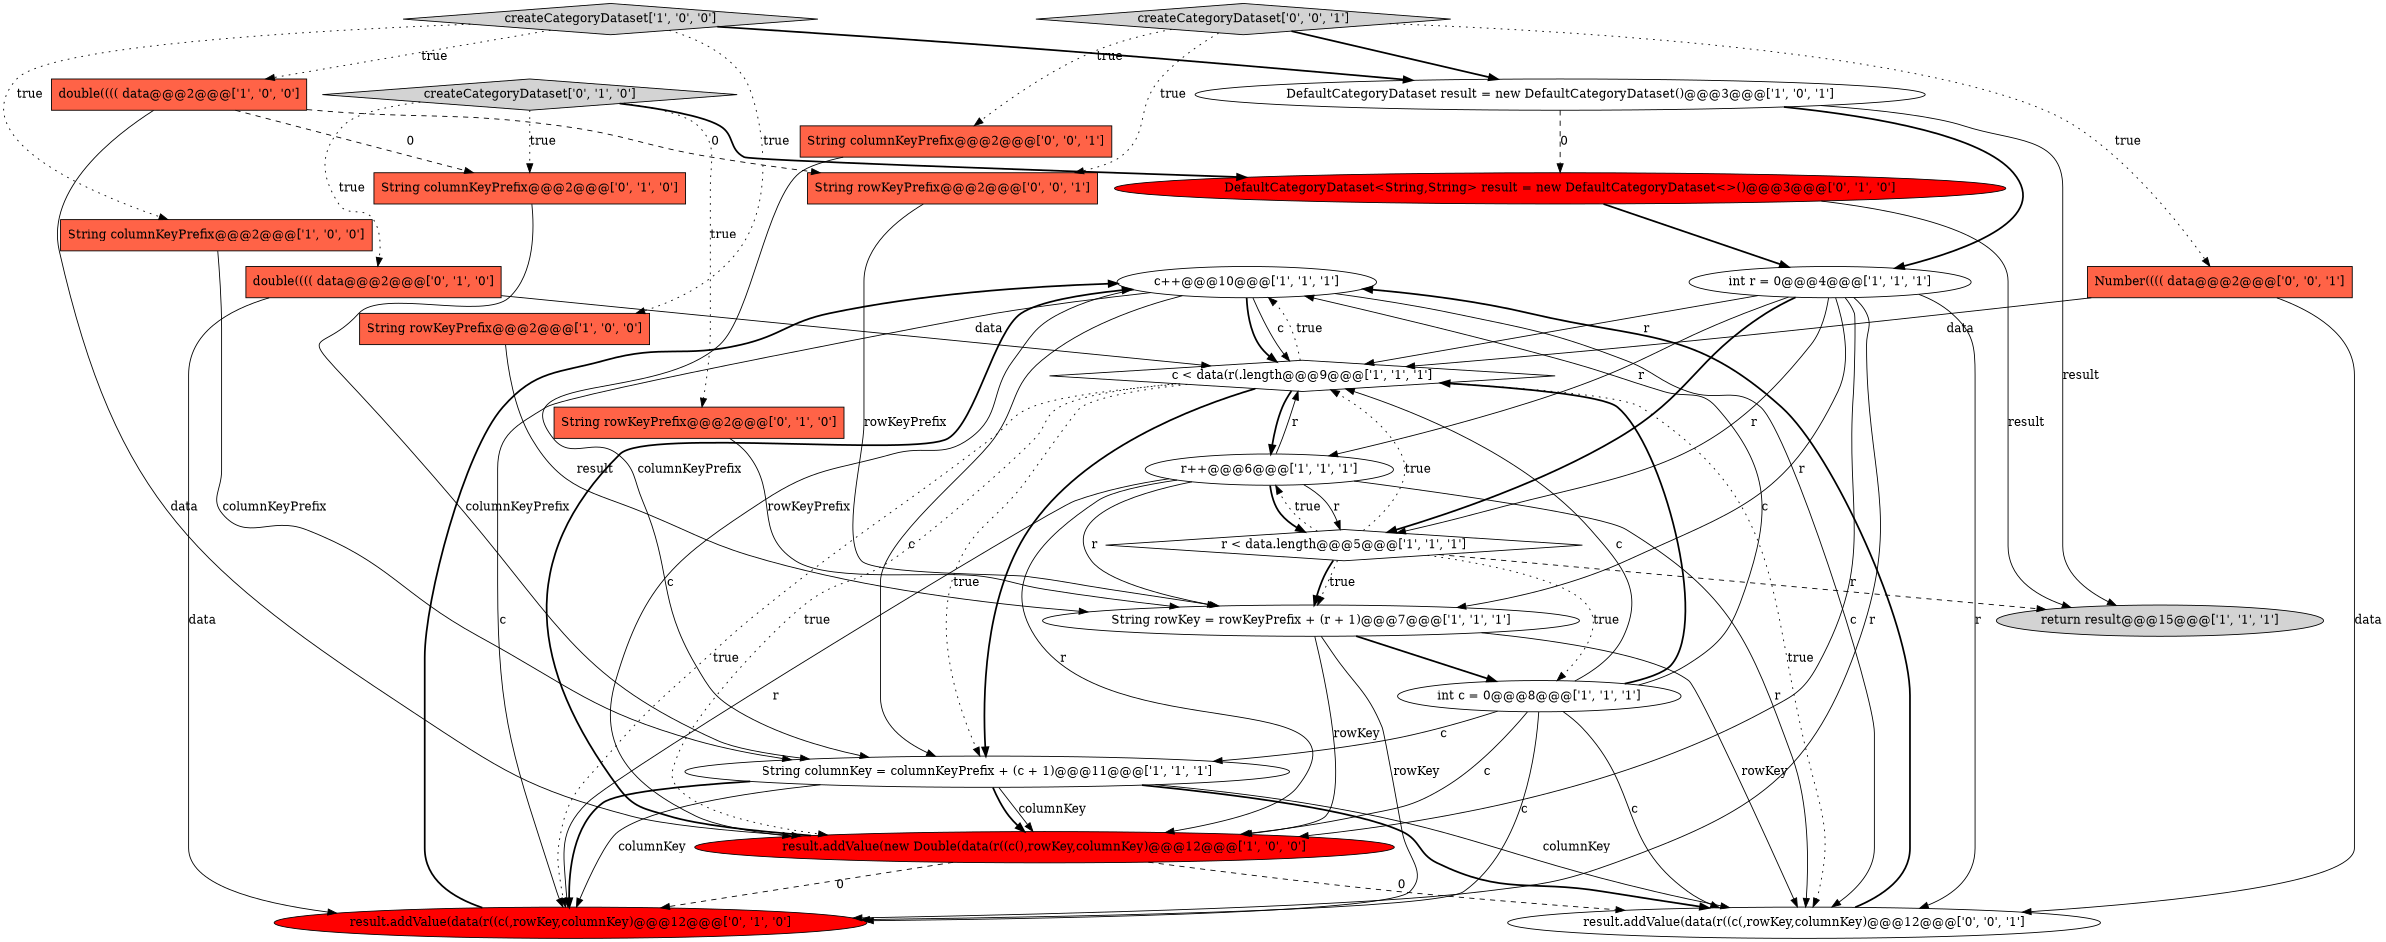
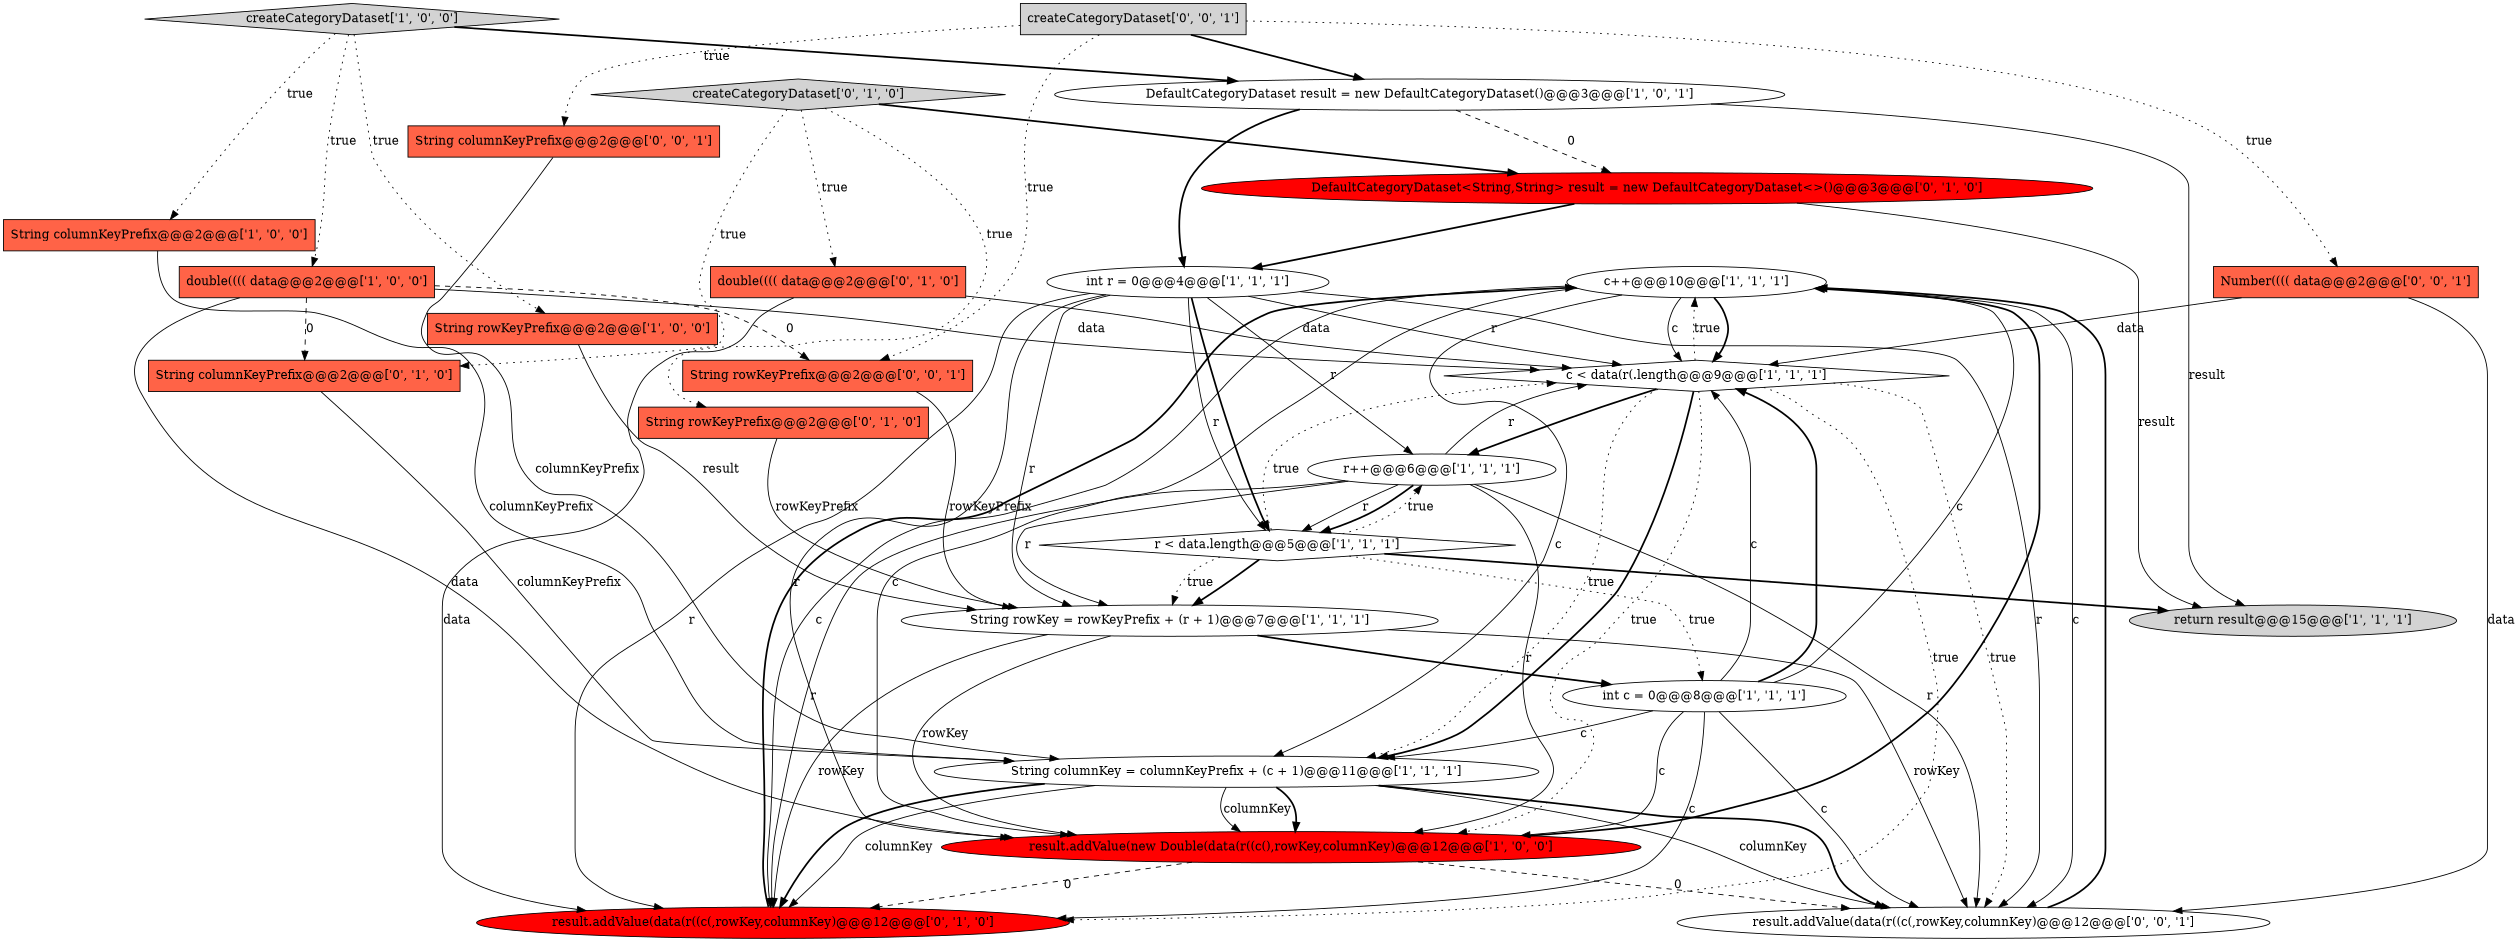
node "createCategoryDataset['0', '0', '1']": shape diamond -> box
edge "double(((( data@@@2@@@['1', '0', '0']" -> "c < data(r(.length@@@9@@@['1', '1', '1']": added, label "data"
edge "r < data.length@@@5@@@['1', '1', '1']" -> "return result@@@15@@@['1', '1', '1']": style dashed -> bold
